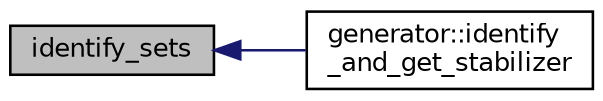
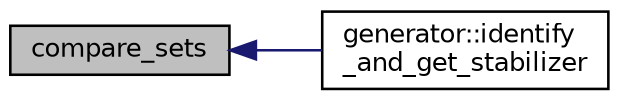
node "identify_sets": label "identify_sets" -> "compare_sets"
